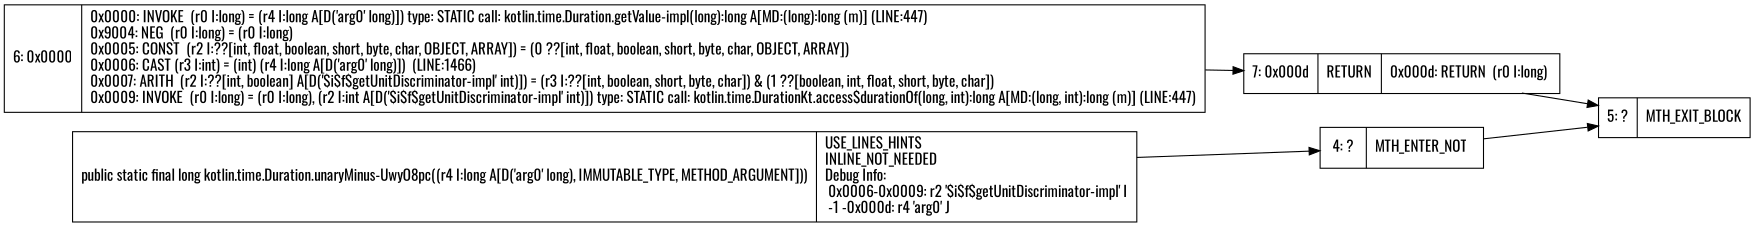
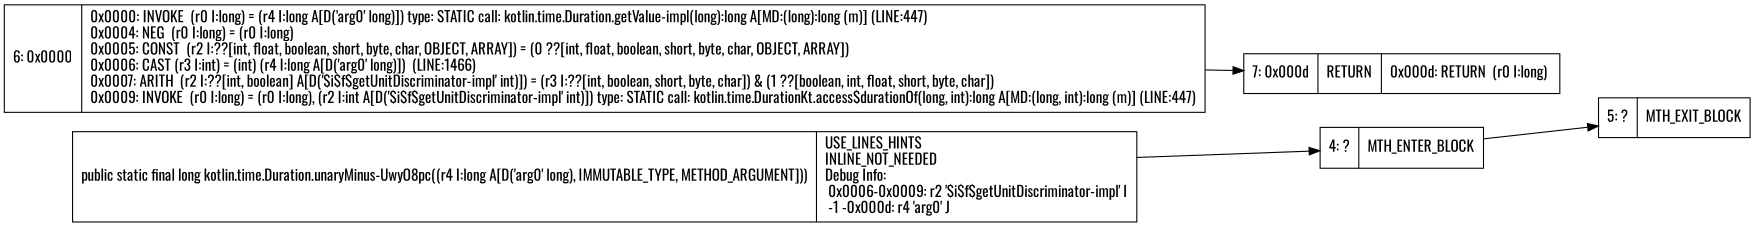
node "6: 0x0000": text "0x9004: NEG  (r0 I:long) = (r0 I:long)" -> "0x0004: NEG  (r0 I:long) = (r0 I:long)"
edge "7: 0x000d" -> "5: ?": removed
node "4: ?": text "MTH_ENTER_NOT" -> "MTH_ENTER_BLOCK"
